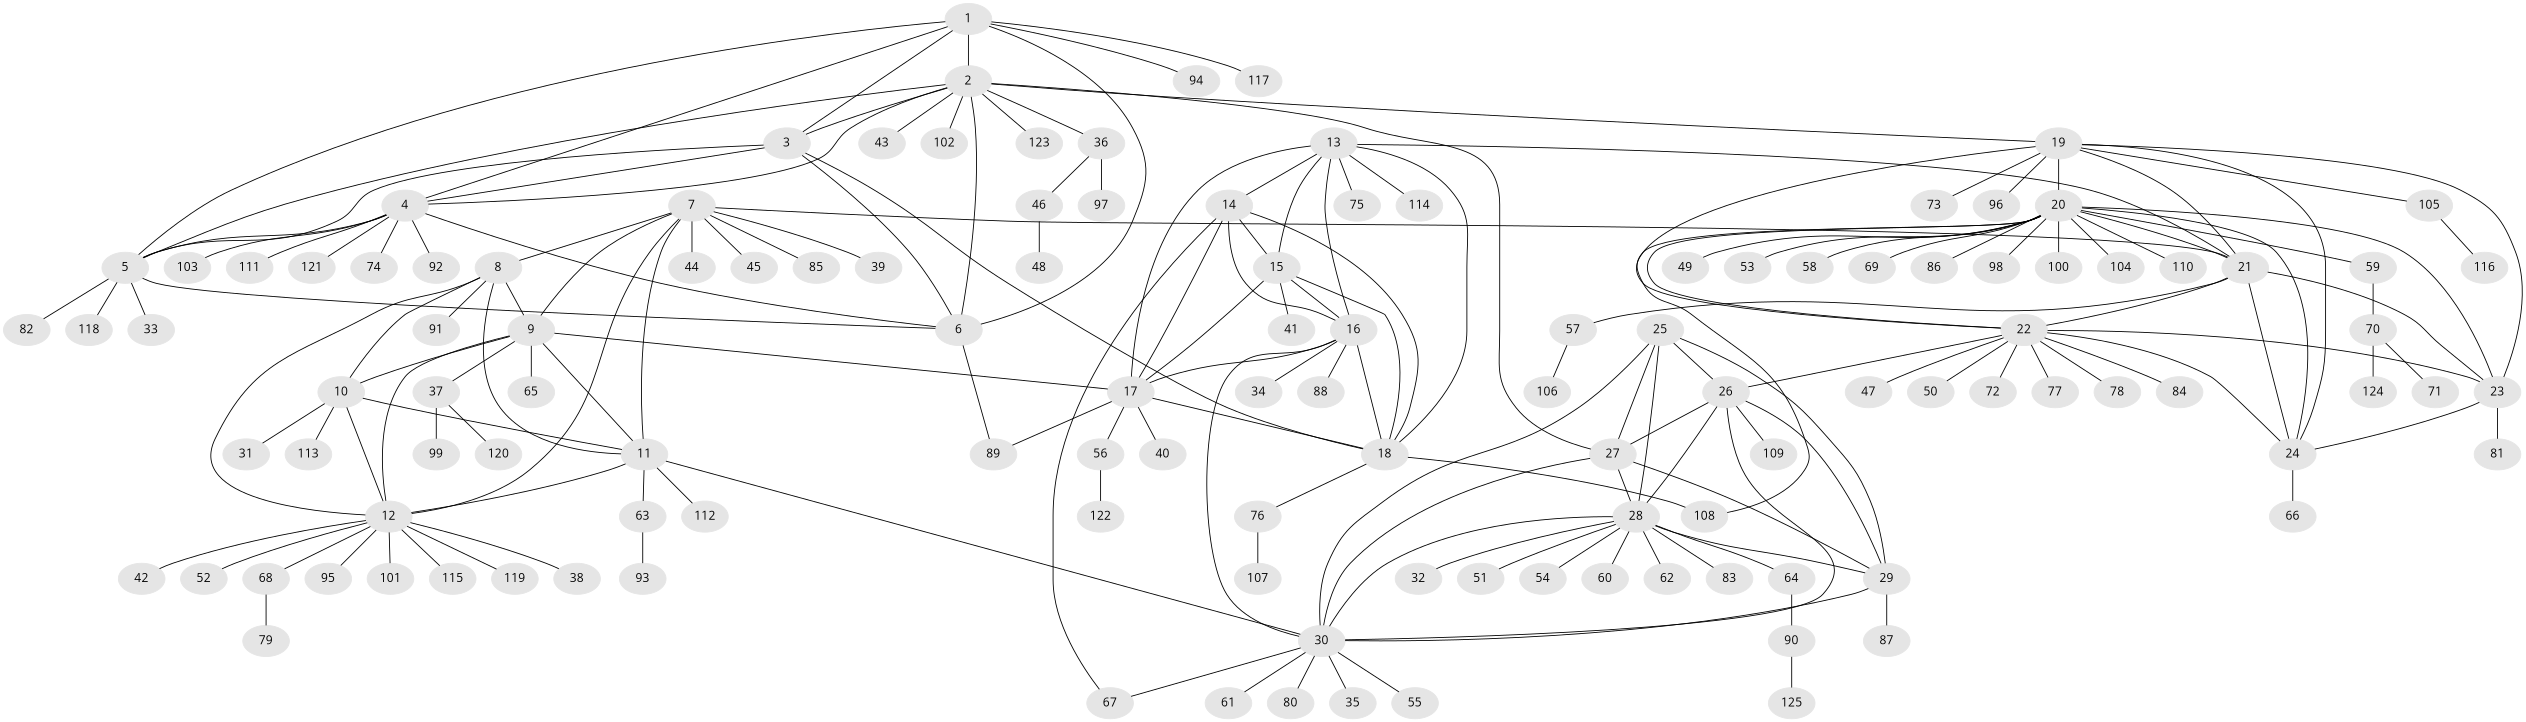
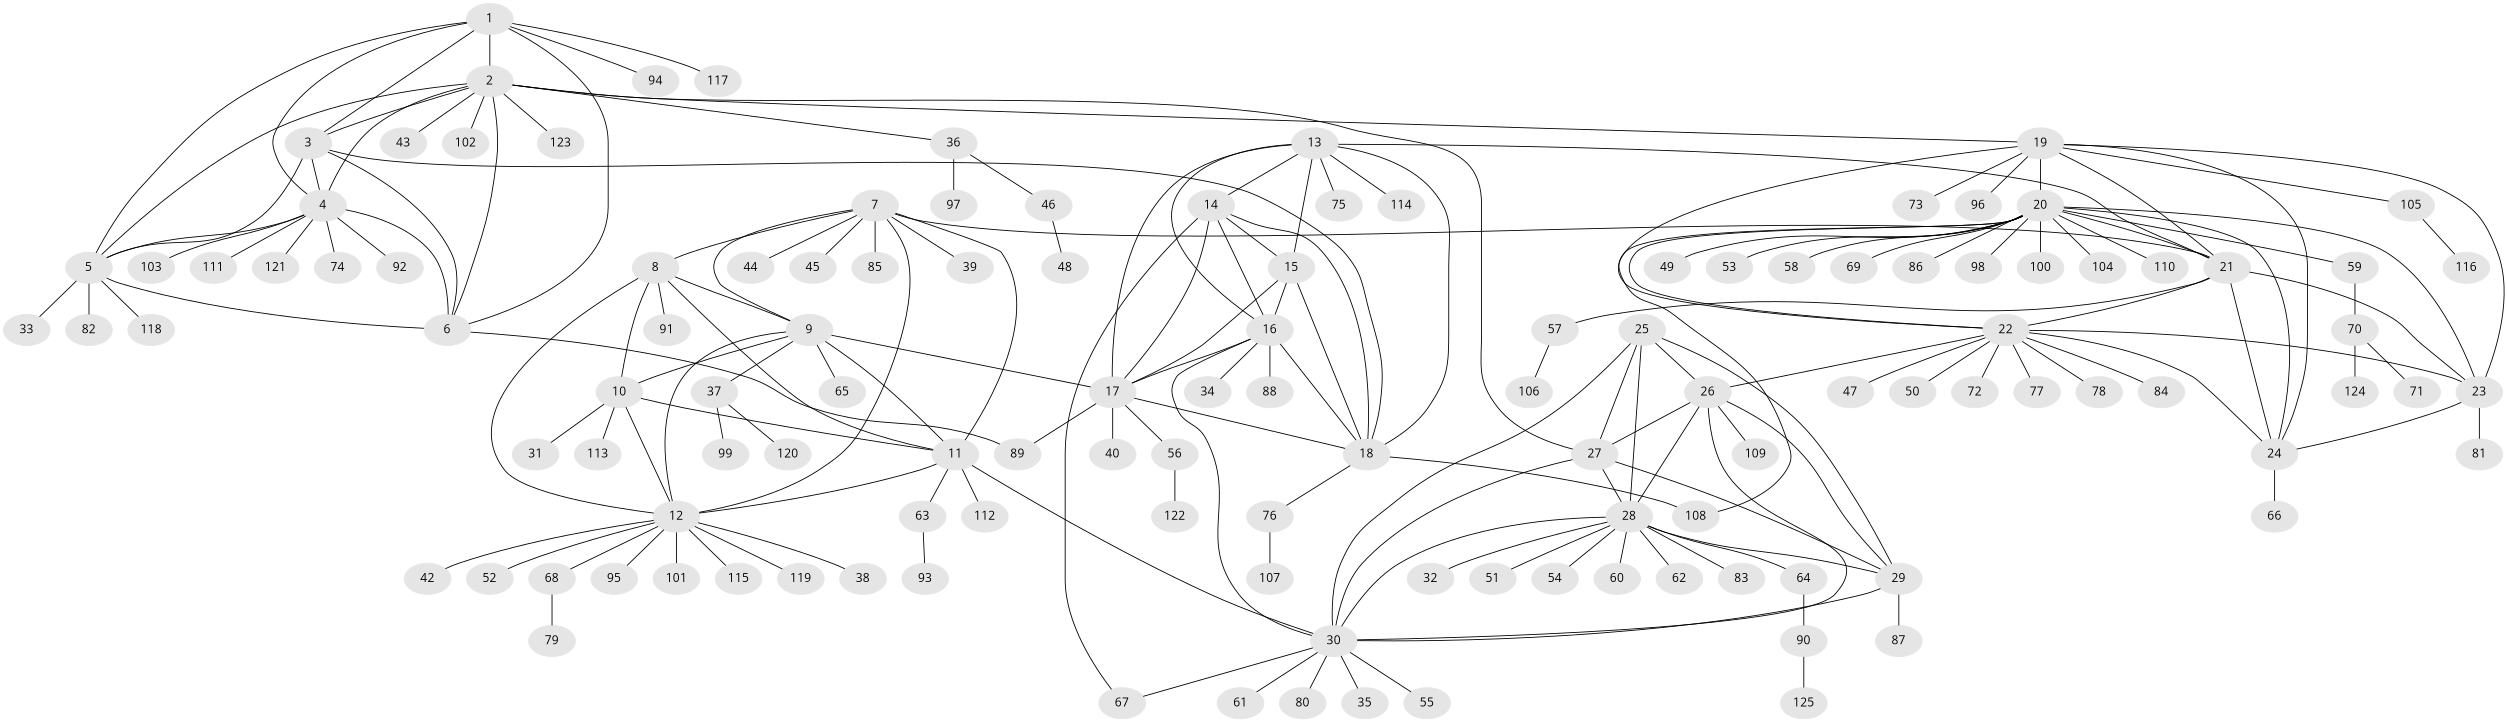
node "41": removed
